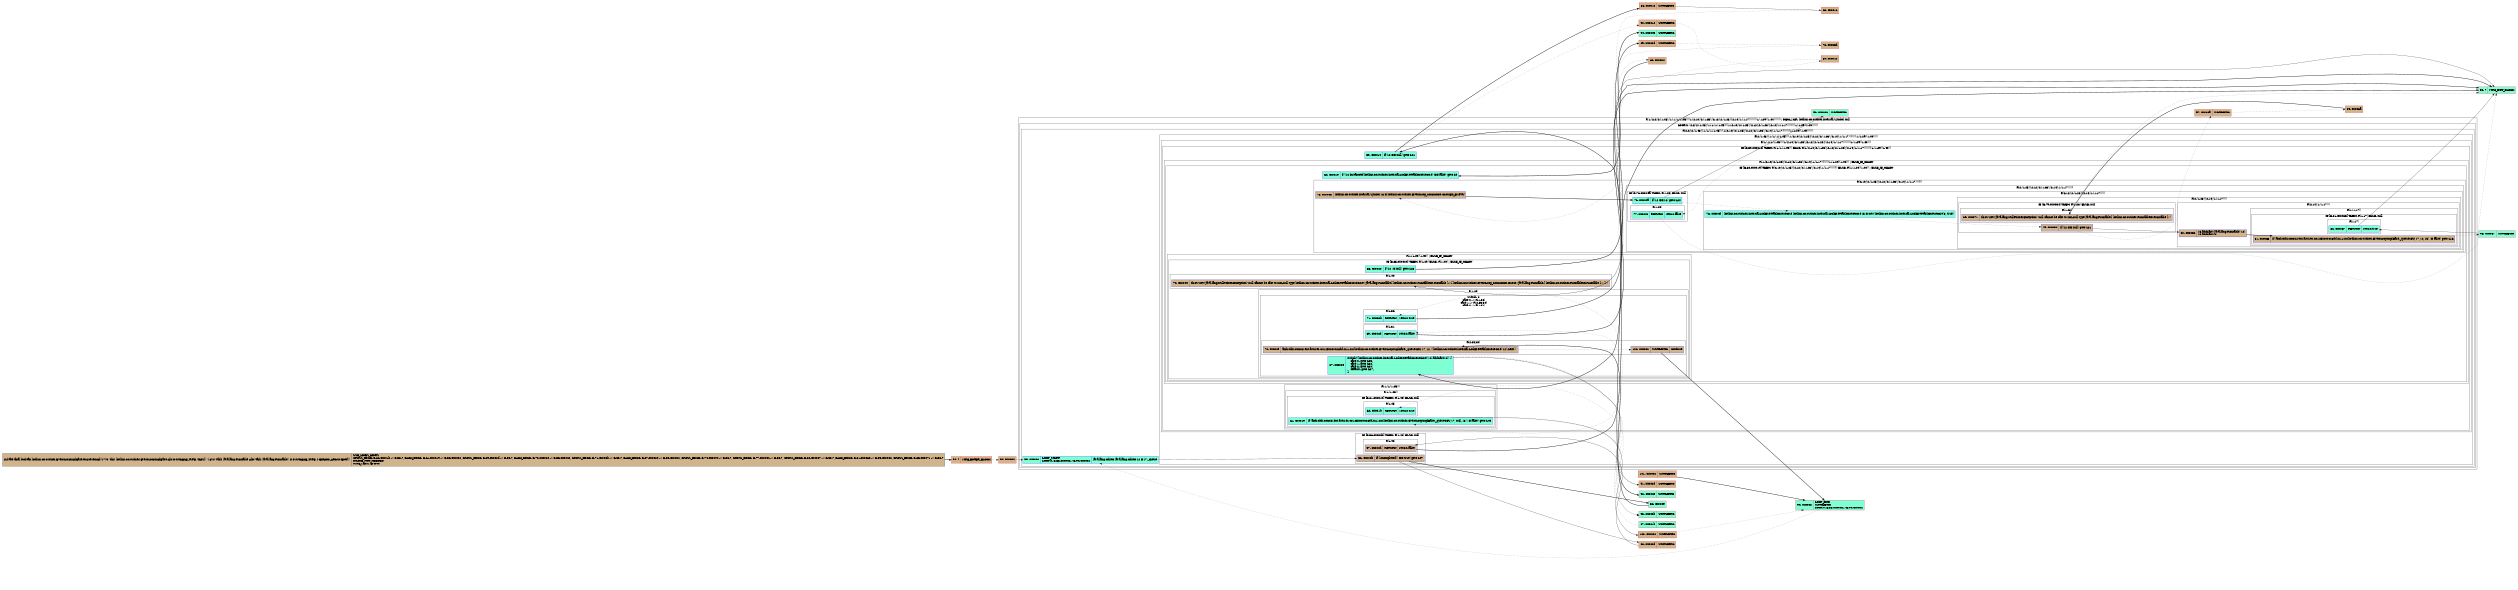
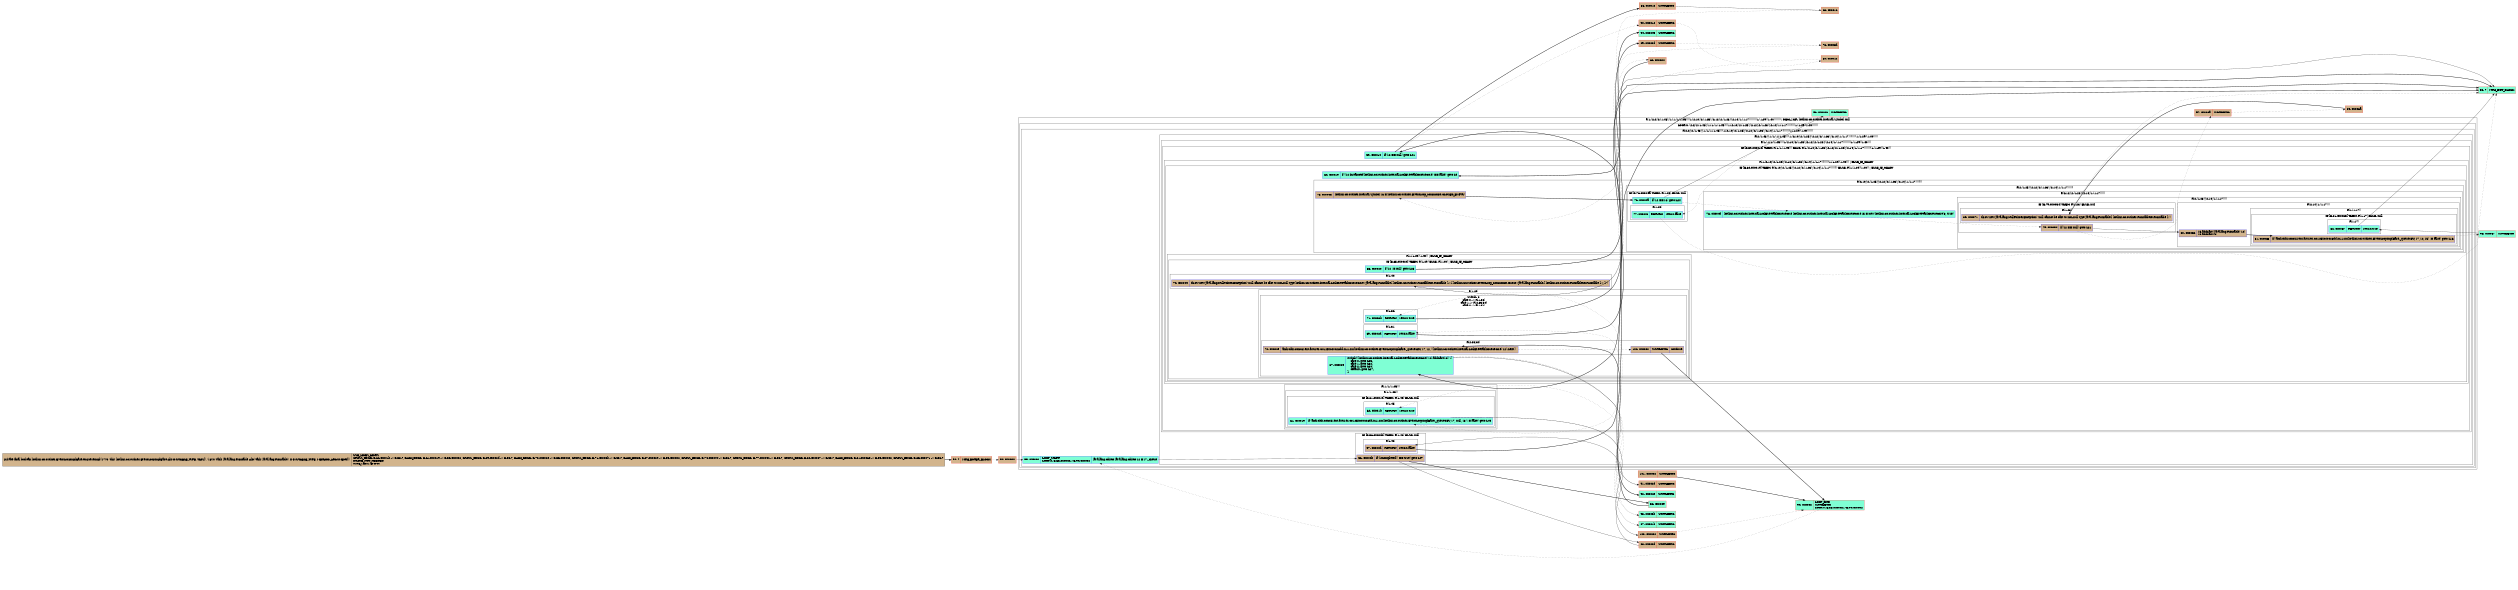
edge "61: 0x0019" -> "93: 0x003b": now "61: 0x0019" -> "87: 0x001b"
